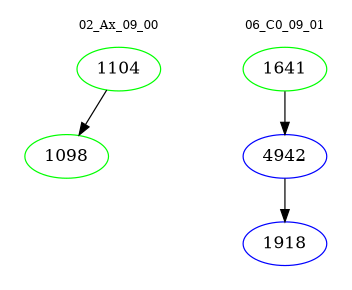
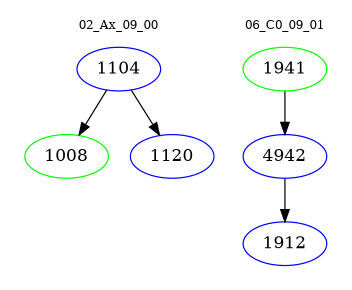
node "1104": color green -> blue
node "1641": label "1641" -> "1941"
node "1098": label "1098" -> "1008"
node "1120": added
node "1918": label "1918" -> "1912"
